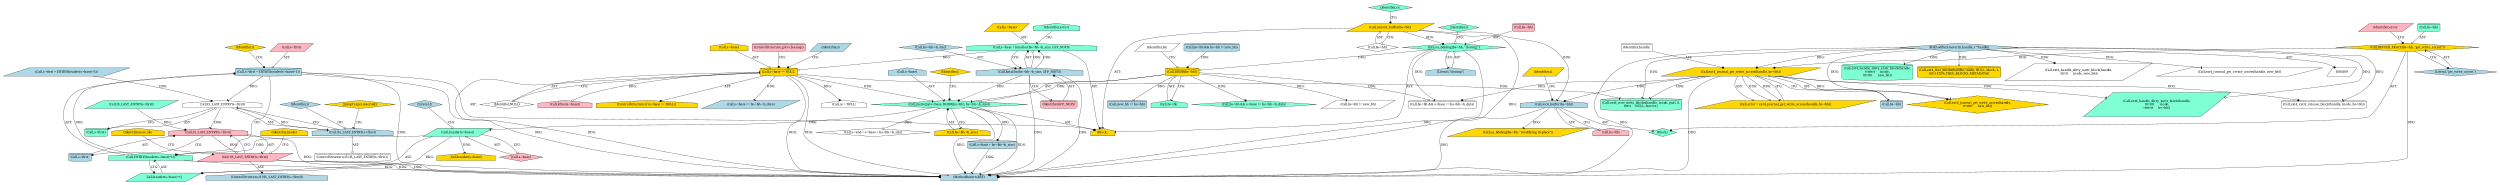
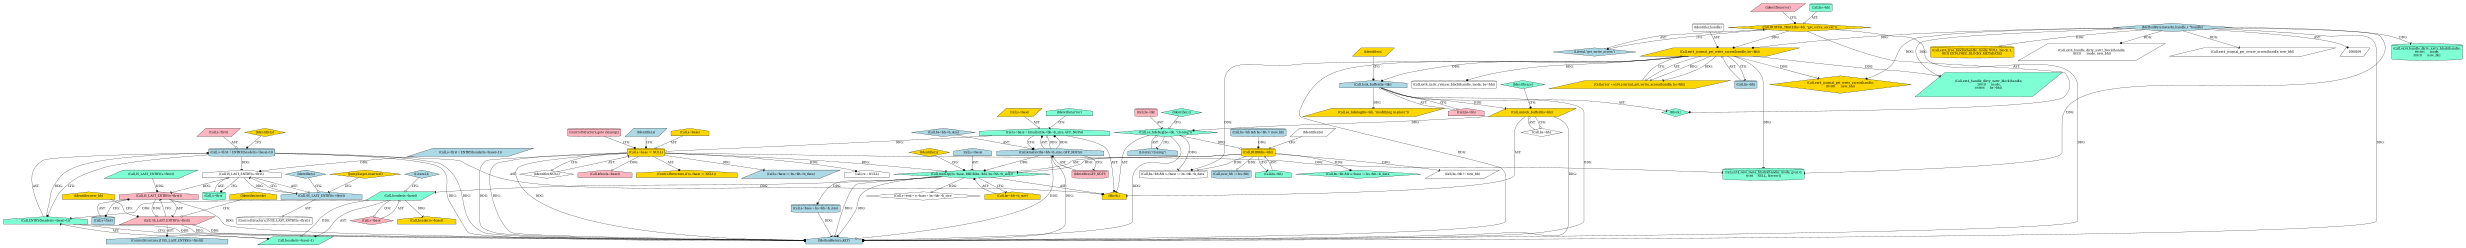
edge "(Call,unlock_buffer(bs->bh))" -> "(Call,lock_buffer(bs->bh))": reversed
edge "(MethodParameterIn,handle_t *handle)" -> "(Call,ext4_xattr_release_block(handle, inode, bs->bh))": removed, label "DDG:"
